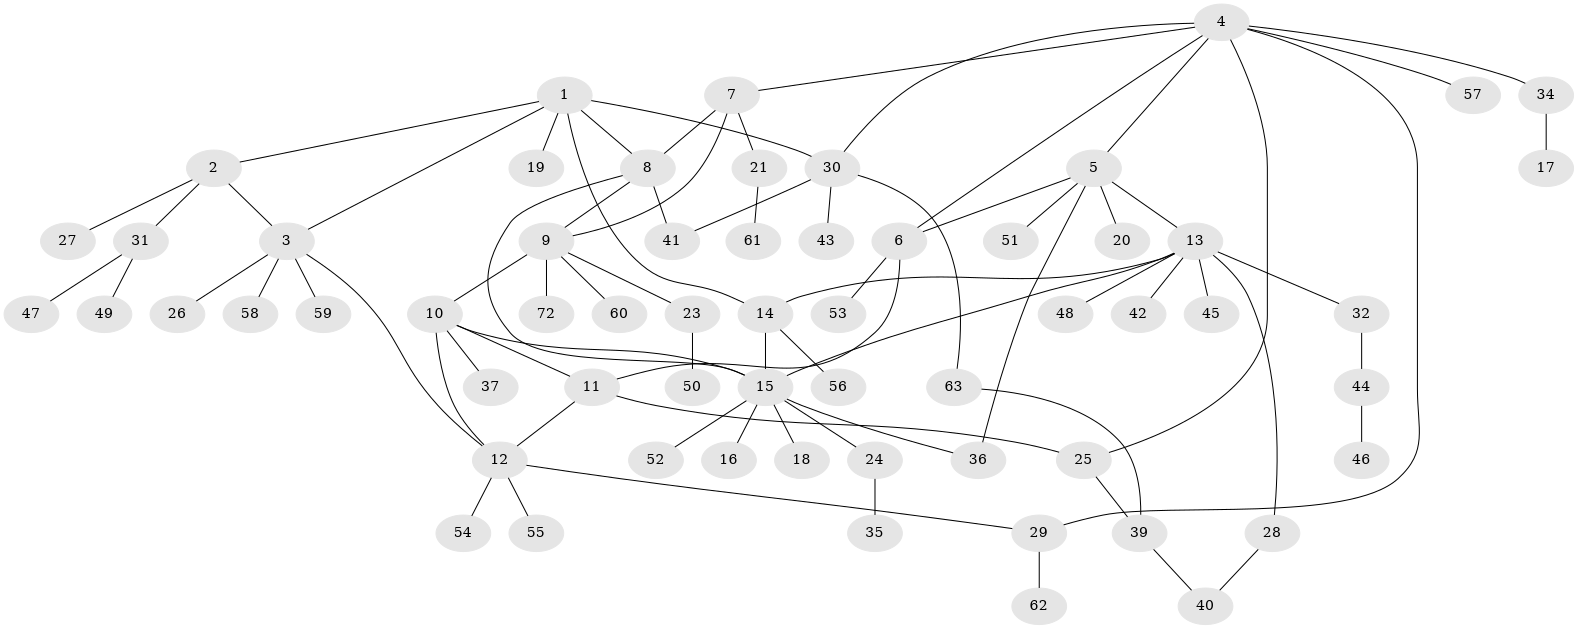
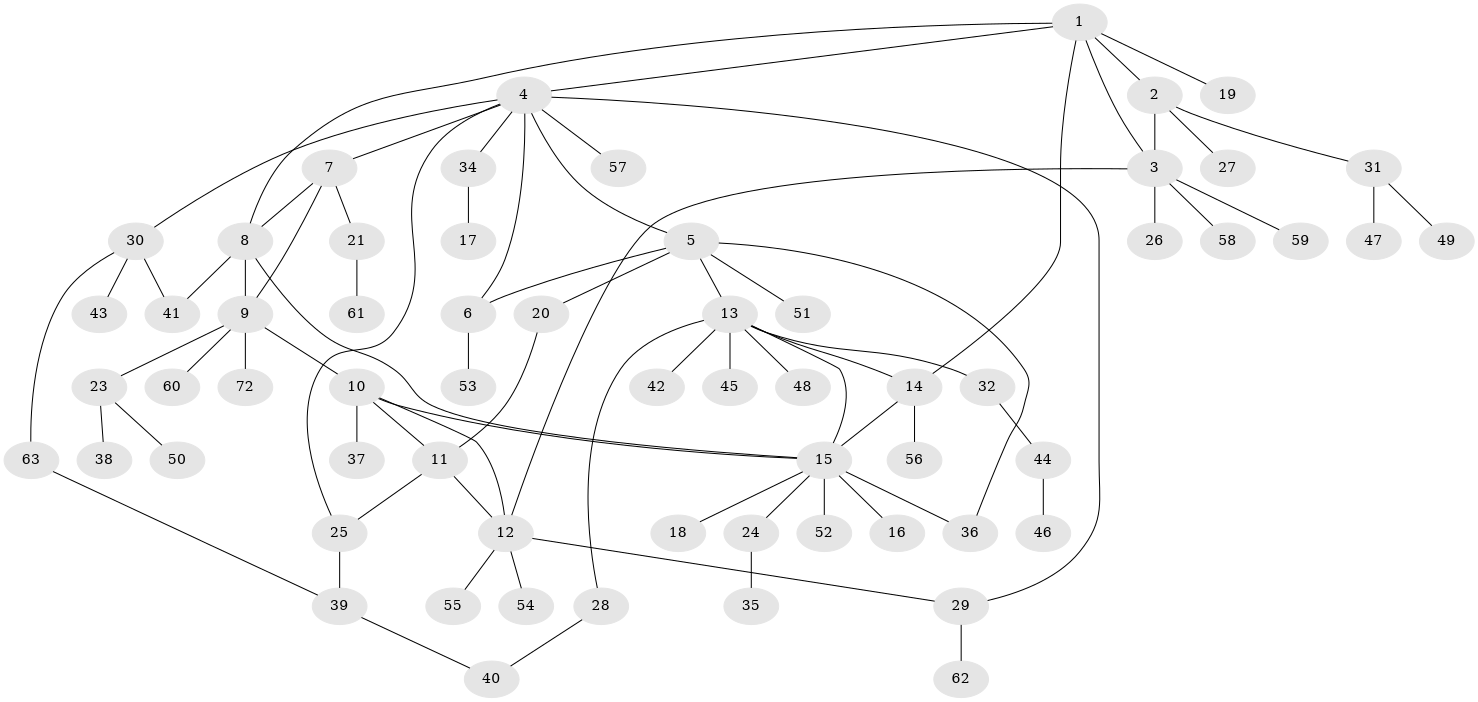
edge "1" -- "30": now "1" -- "4"
edge "6" -- "11": now "20" -- "11"
node "38": added
